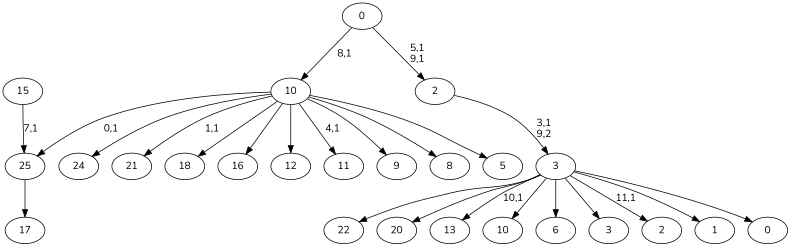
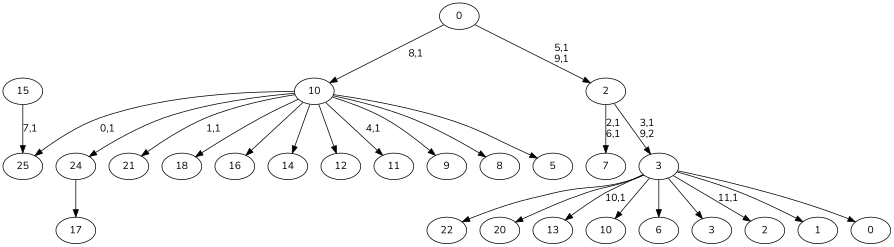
node "14": added
node "7": added
edge "25" -> "17": now "24" -> "17"
